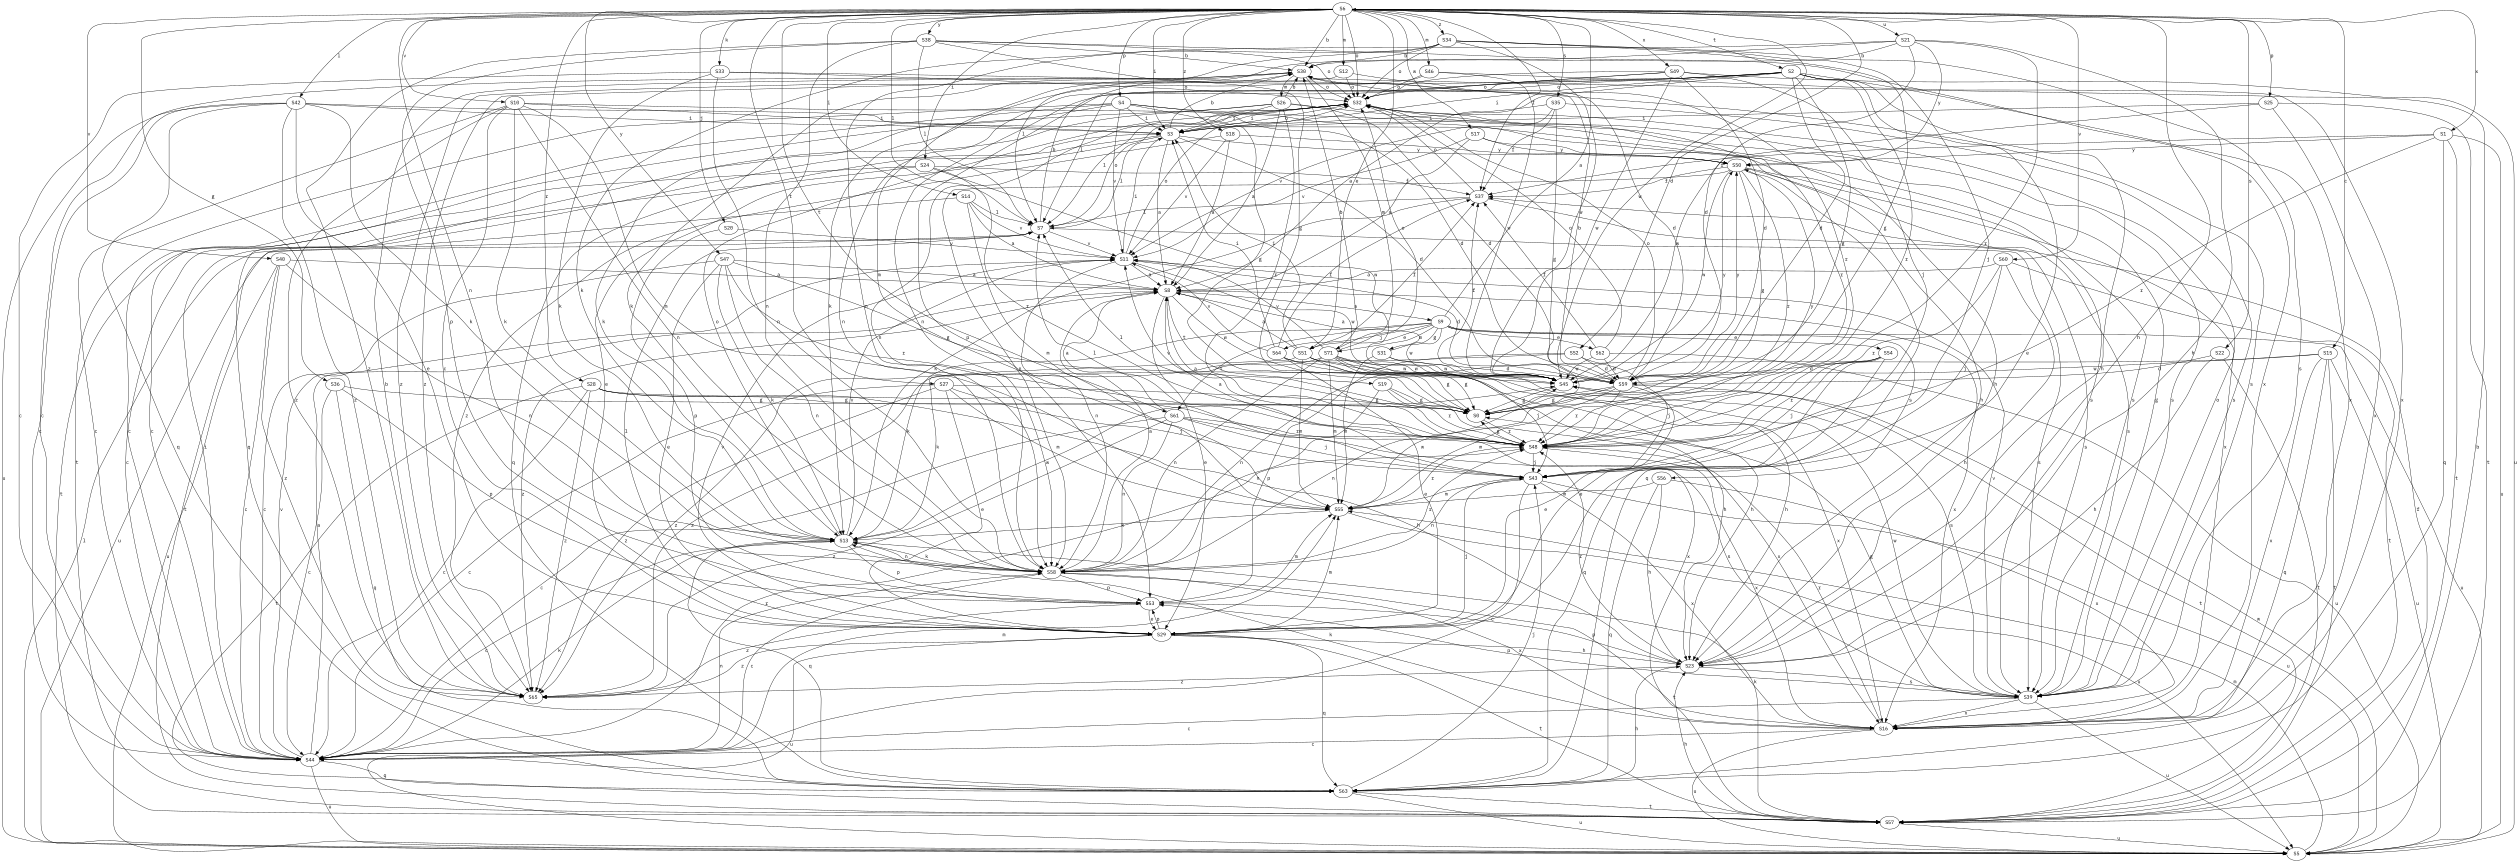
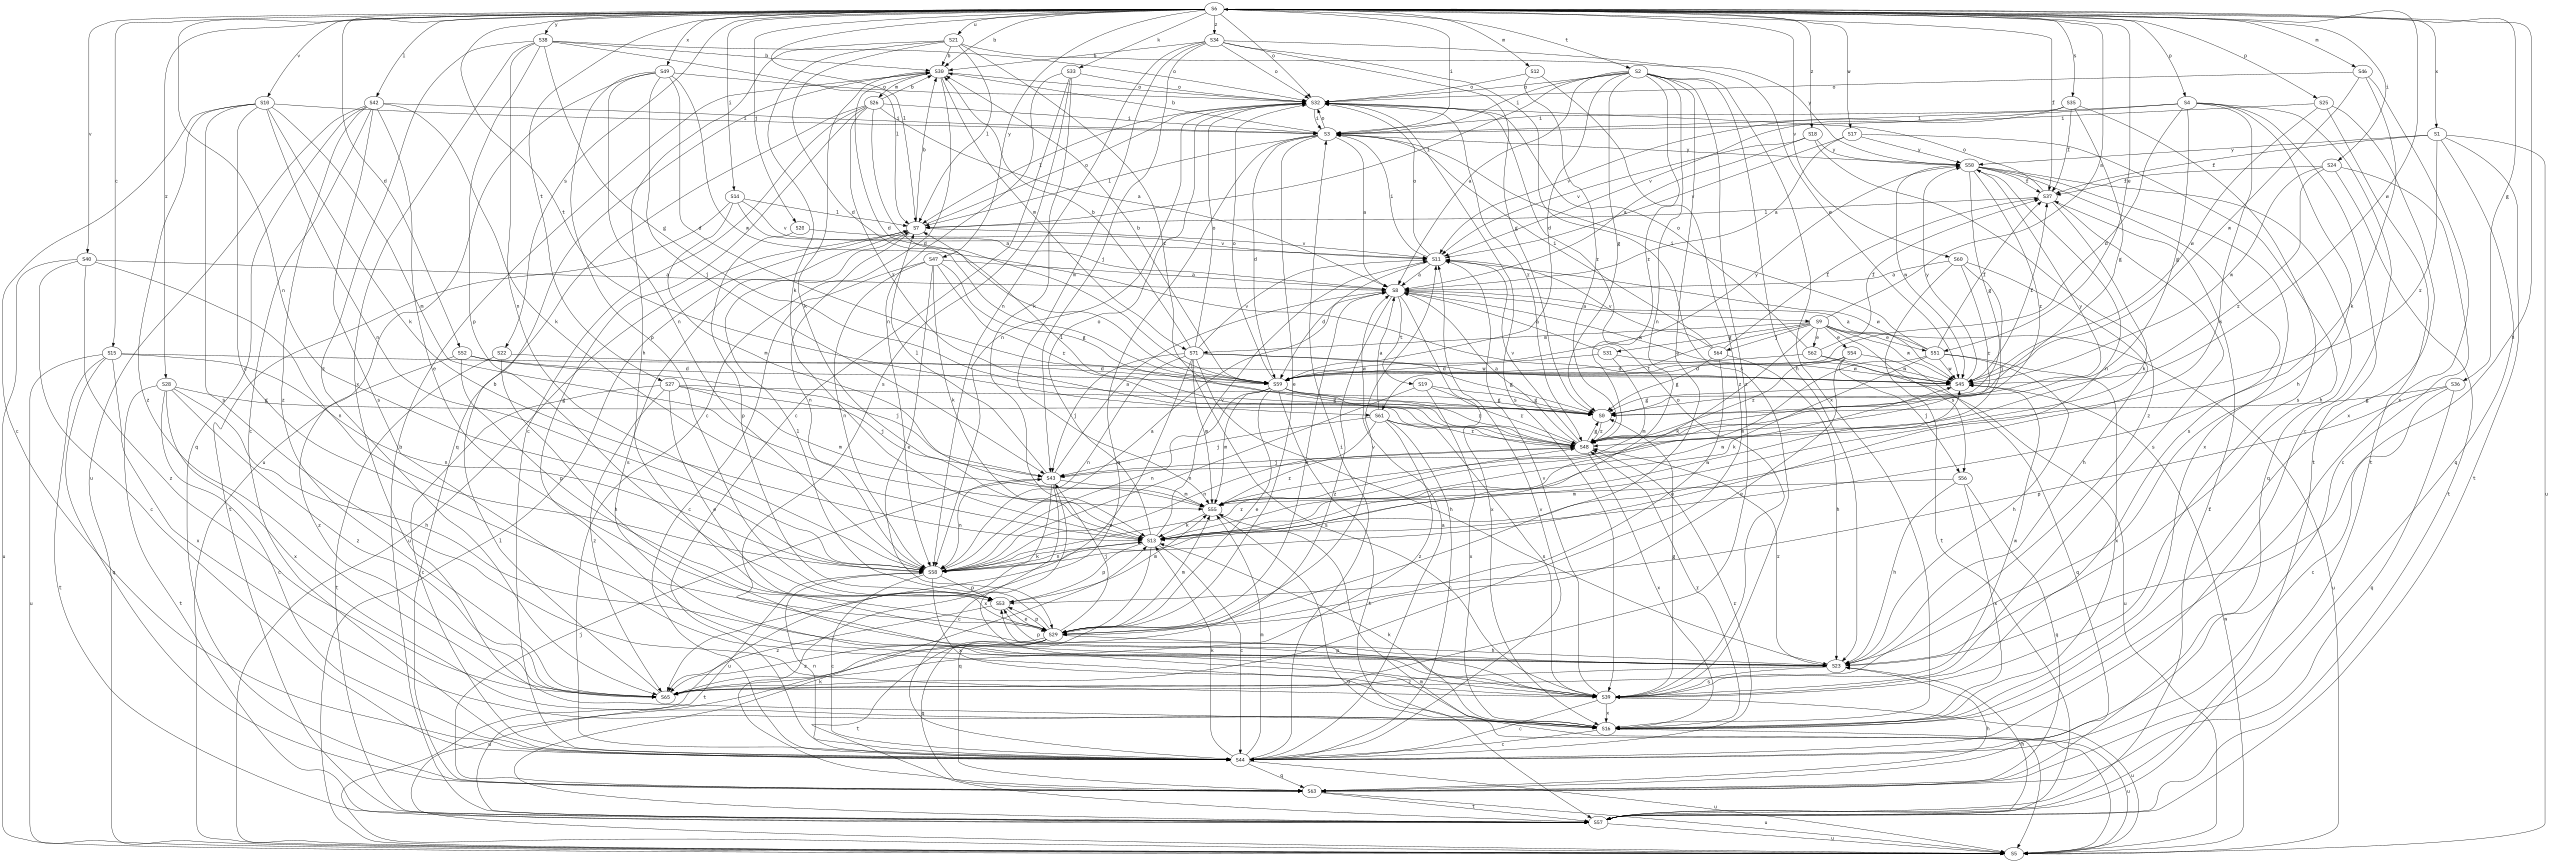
edge "S11" -> "S58": now "S7" -> "S58"
edge "S54" -> "S43": now "S54" -> "S56"
